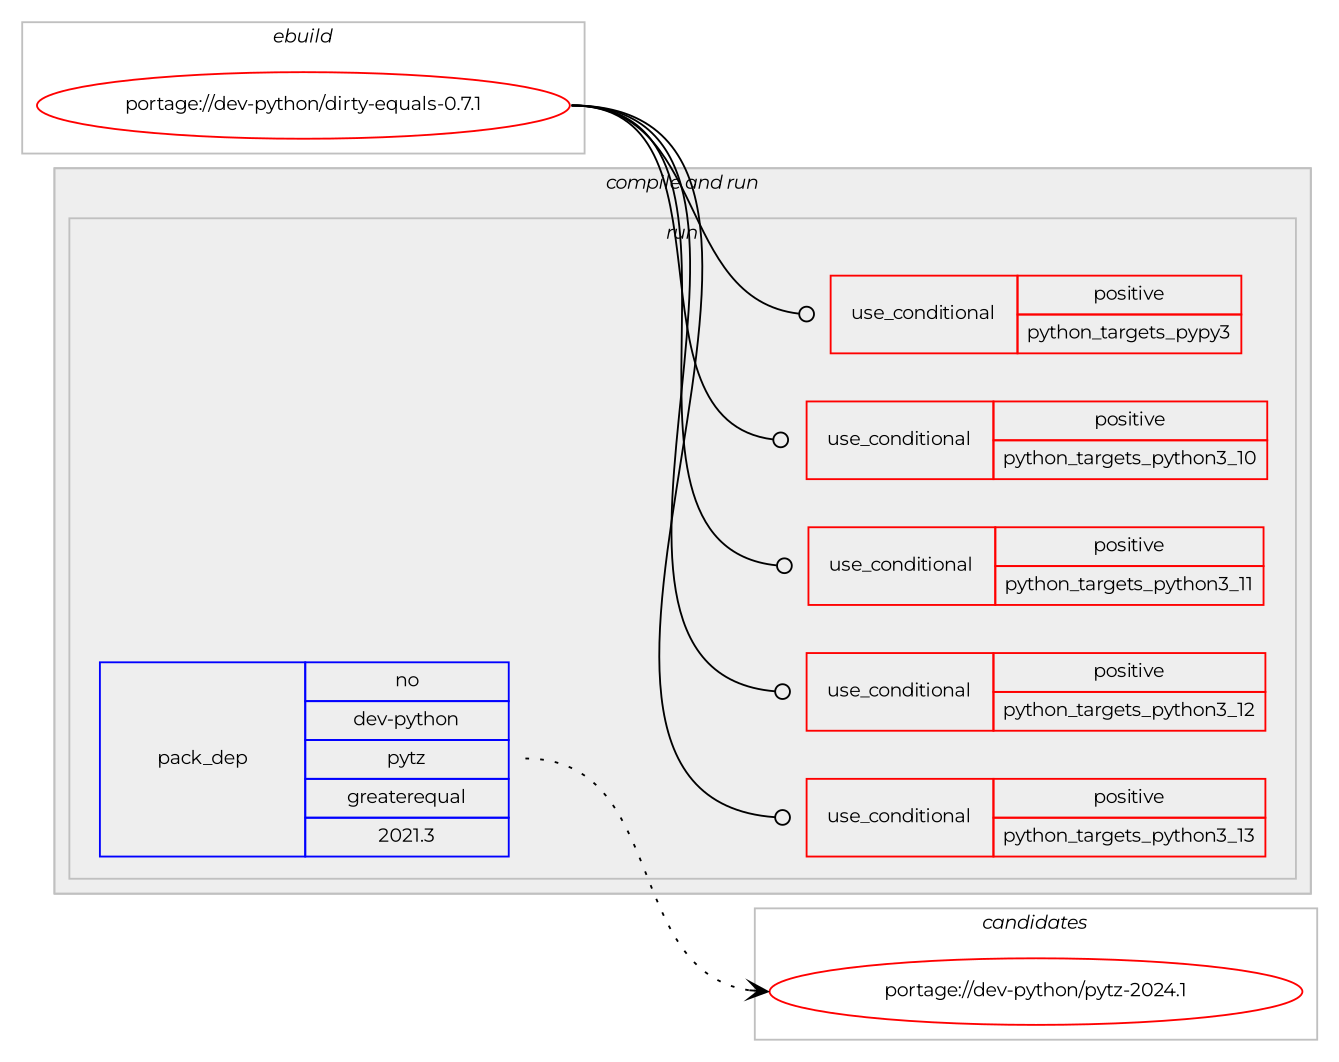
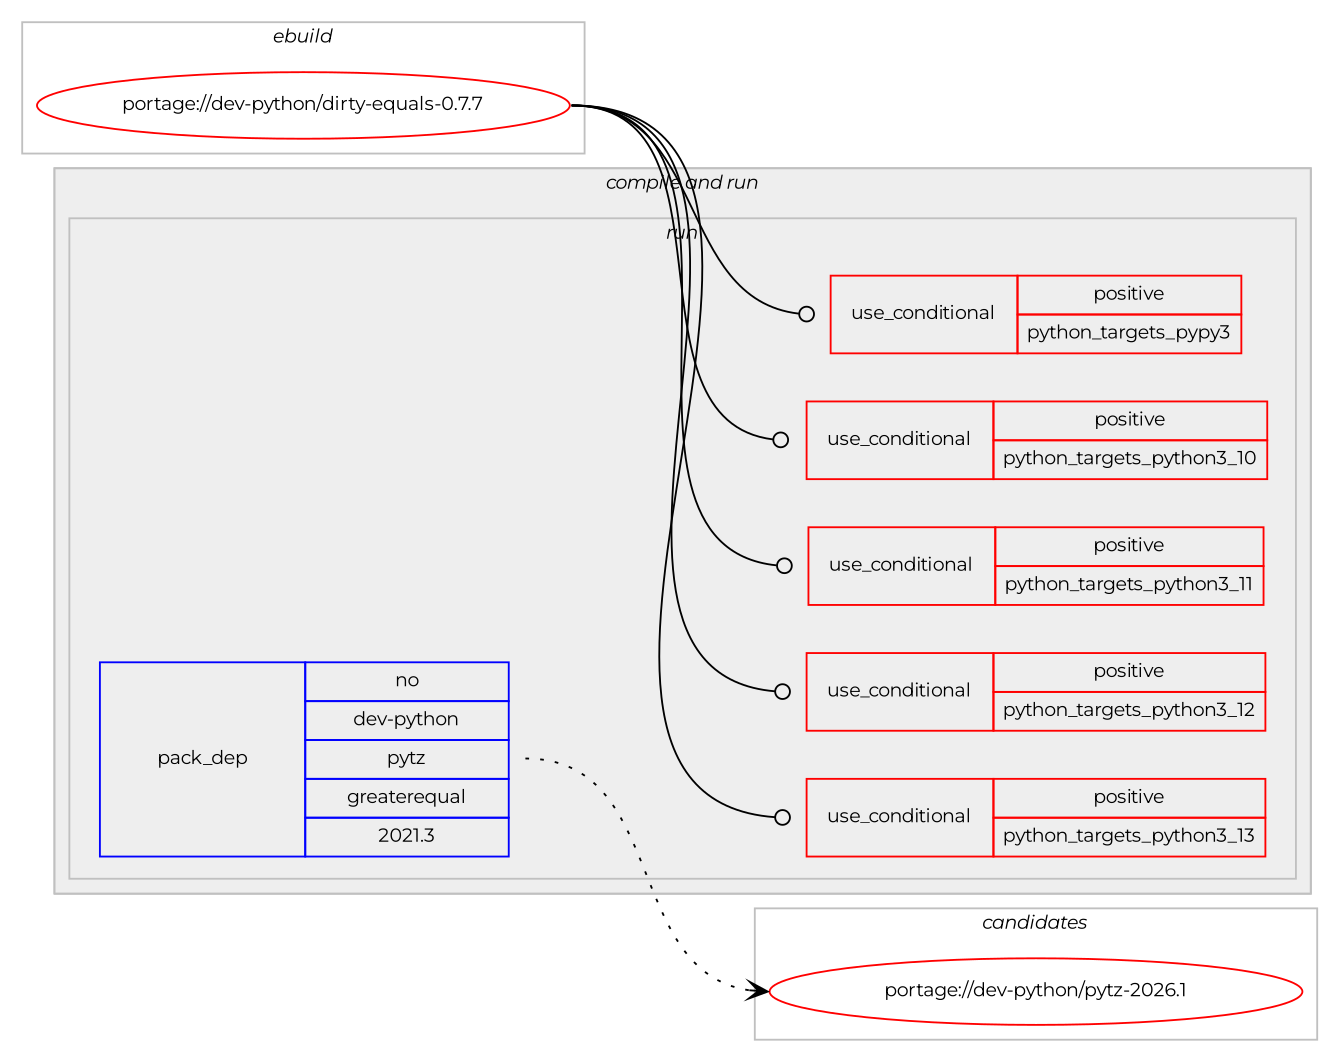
node "portage://dev-python/dirty-equals-0.7.1": label "portage://dev-python/dirty-equals-0.7.1" -> "portage://dev-python/dirty-equals-0.7.7"
node "portage://dev-python/pytz-2024.1": label "portage://dev-python/pytz-2024.1" -> "portage://dev-python/pytz-2026.1"
